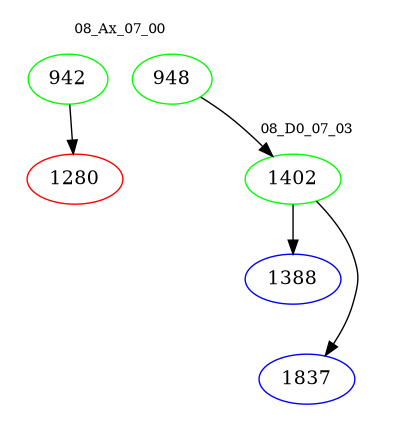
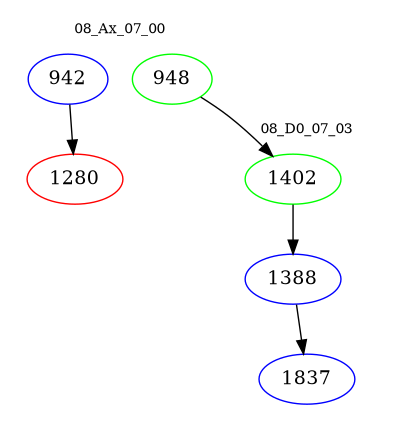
node "942": color green -> blue
edge "1402" -> "1837": now "1388" -> "1837"
